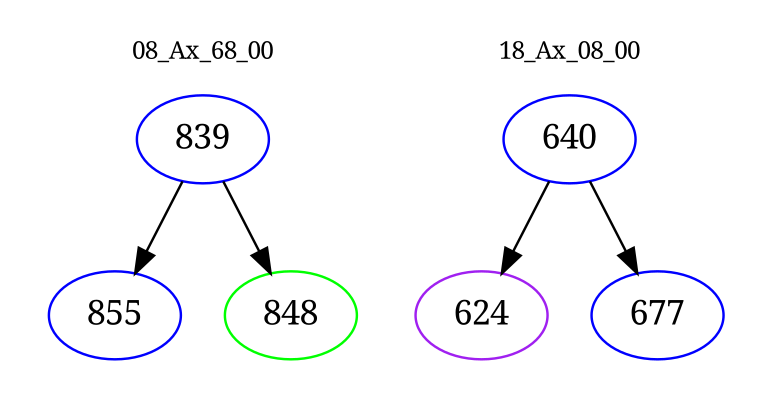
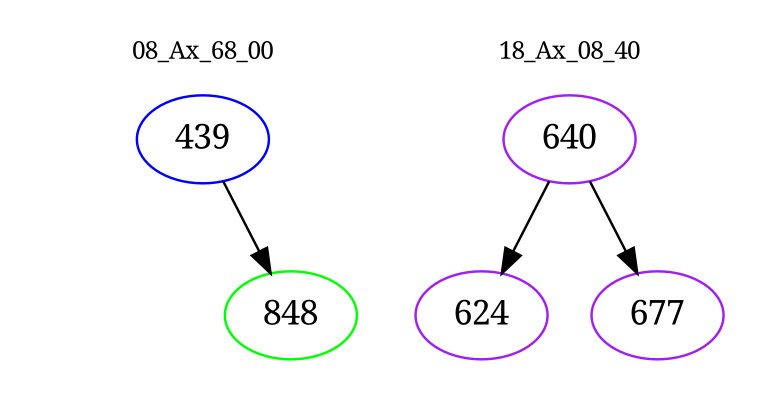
cluster "18_Ax_08_00": label "18_Ax_08_00" -> "18_Ax_08_40"
node "839": label "839" -> "439"
node "640": color blue -> purple
node "855": removed
node "677": color blue -> purple
